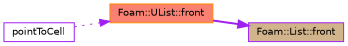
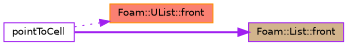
edge "Foam::UList::front" -> "Foam::List::front": now "pointToCell" -> "Foam::List::front"
